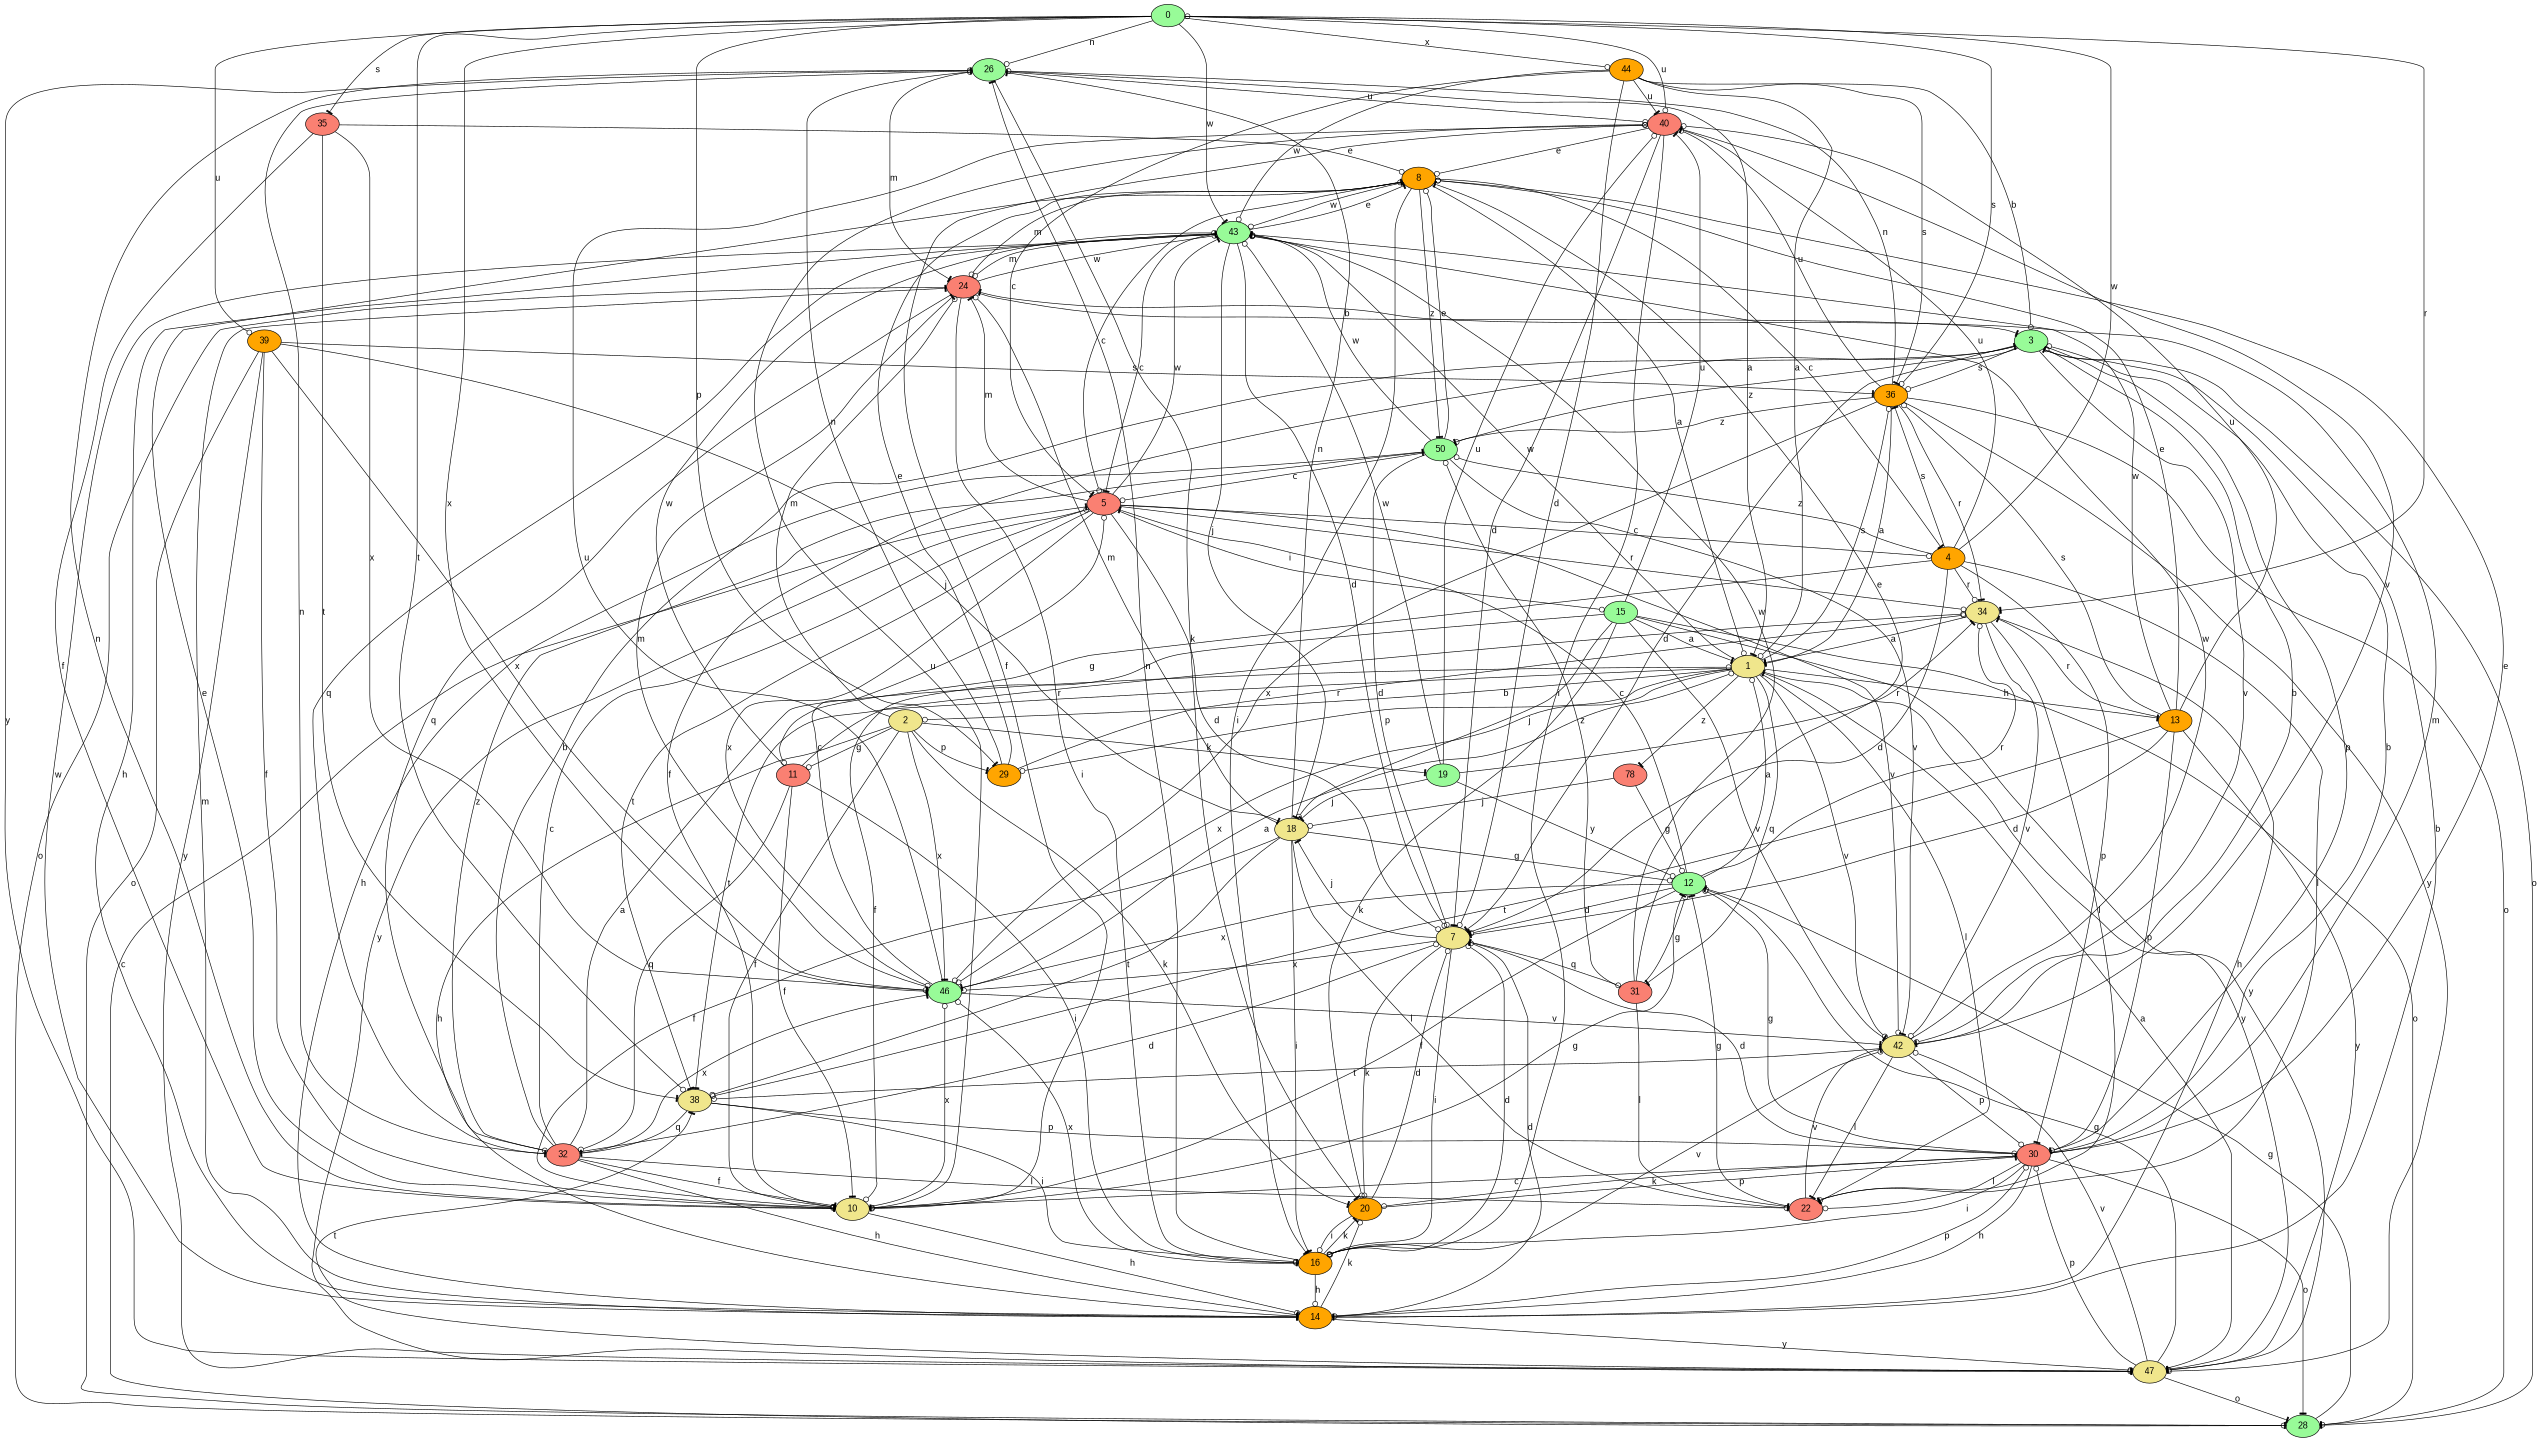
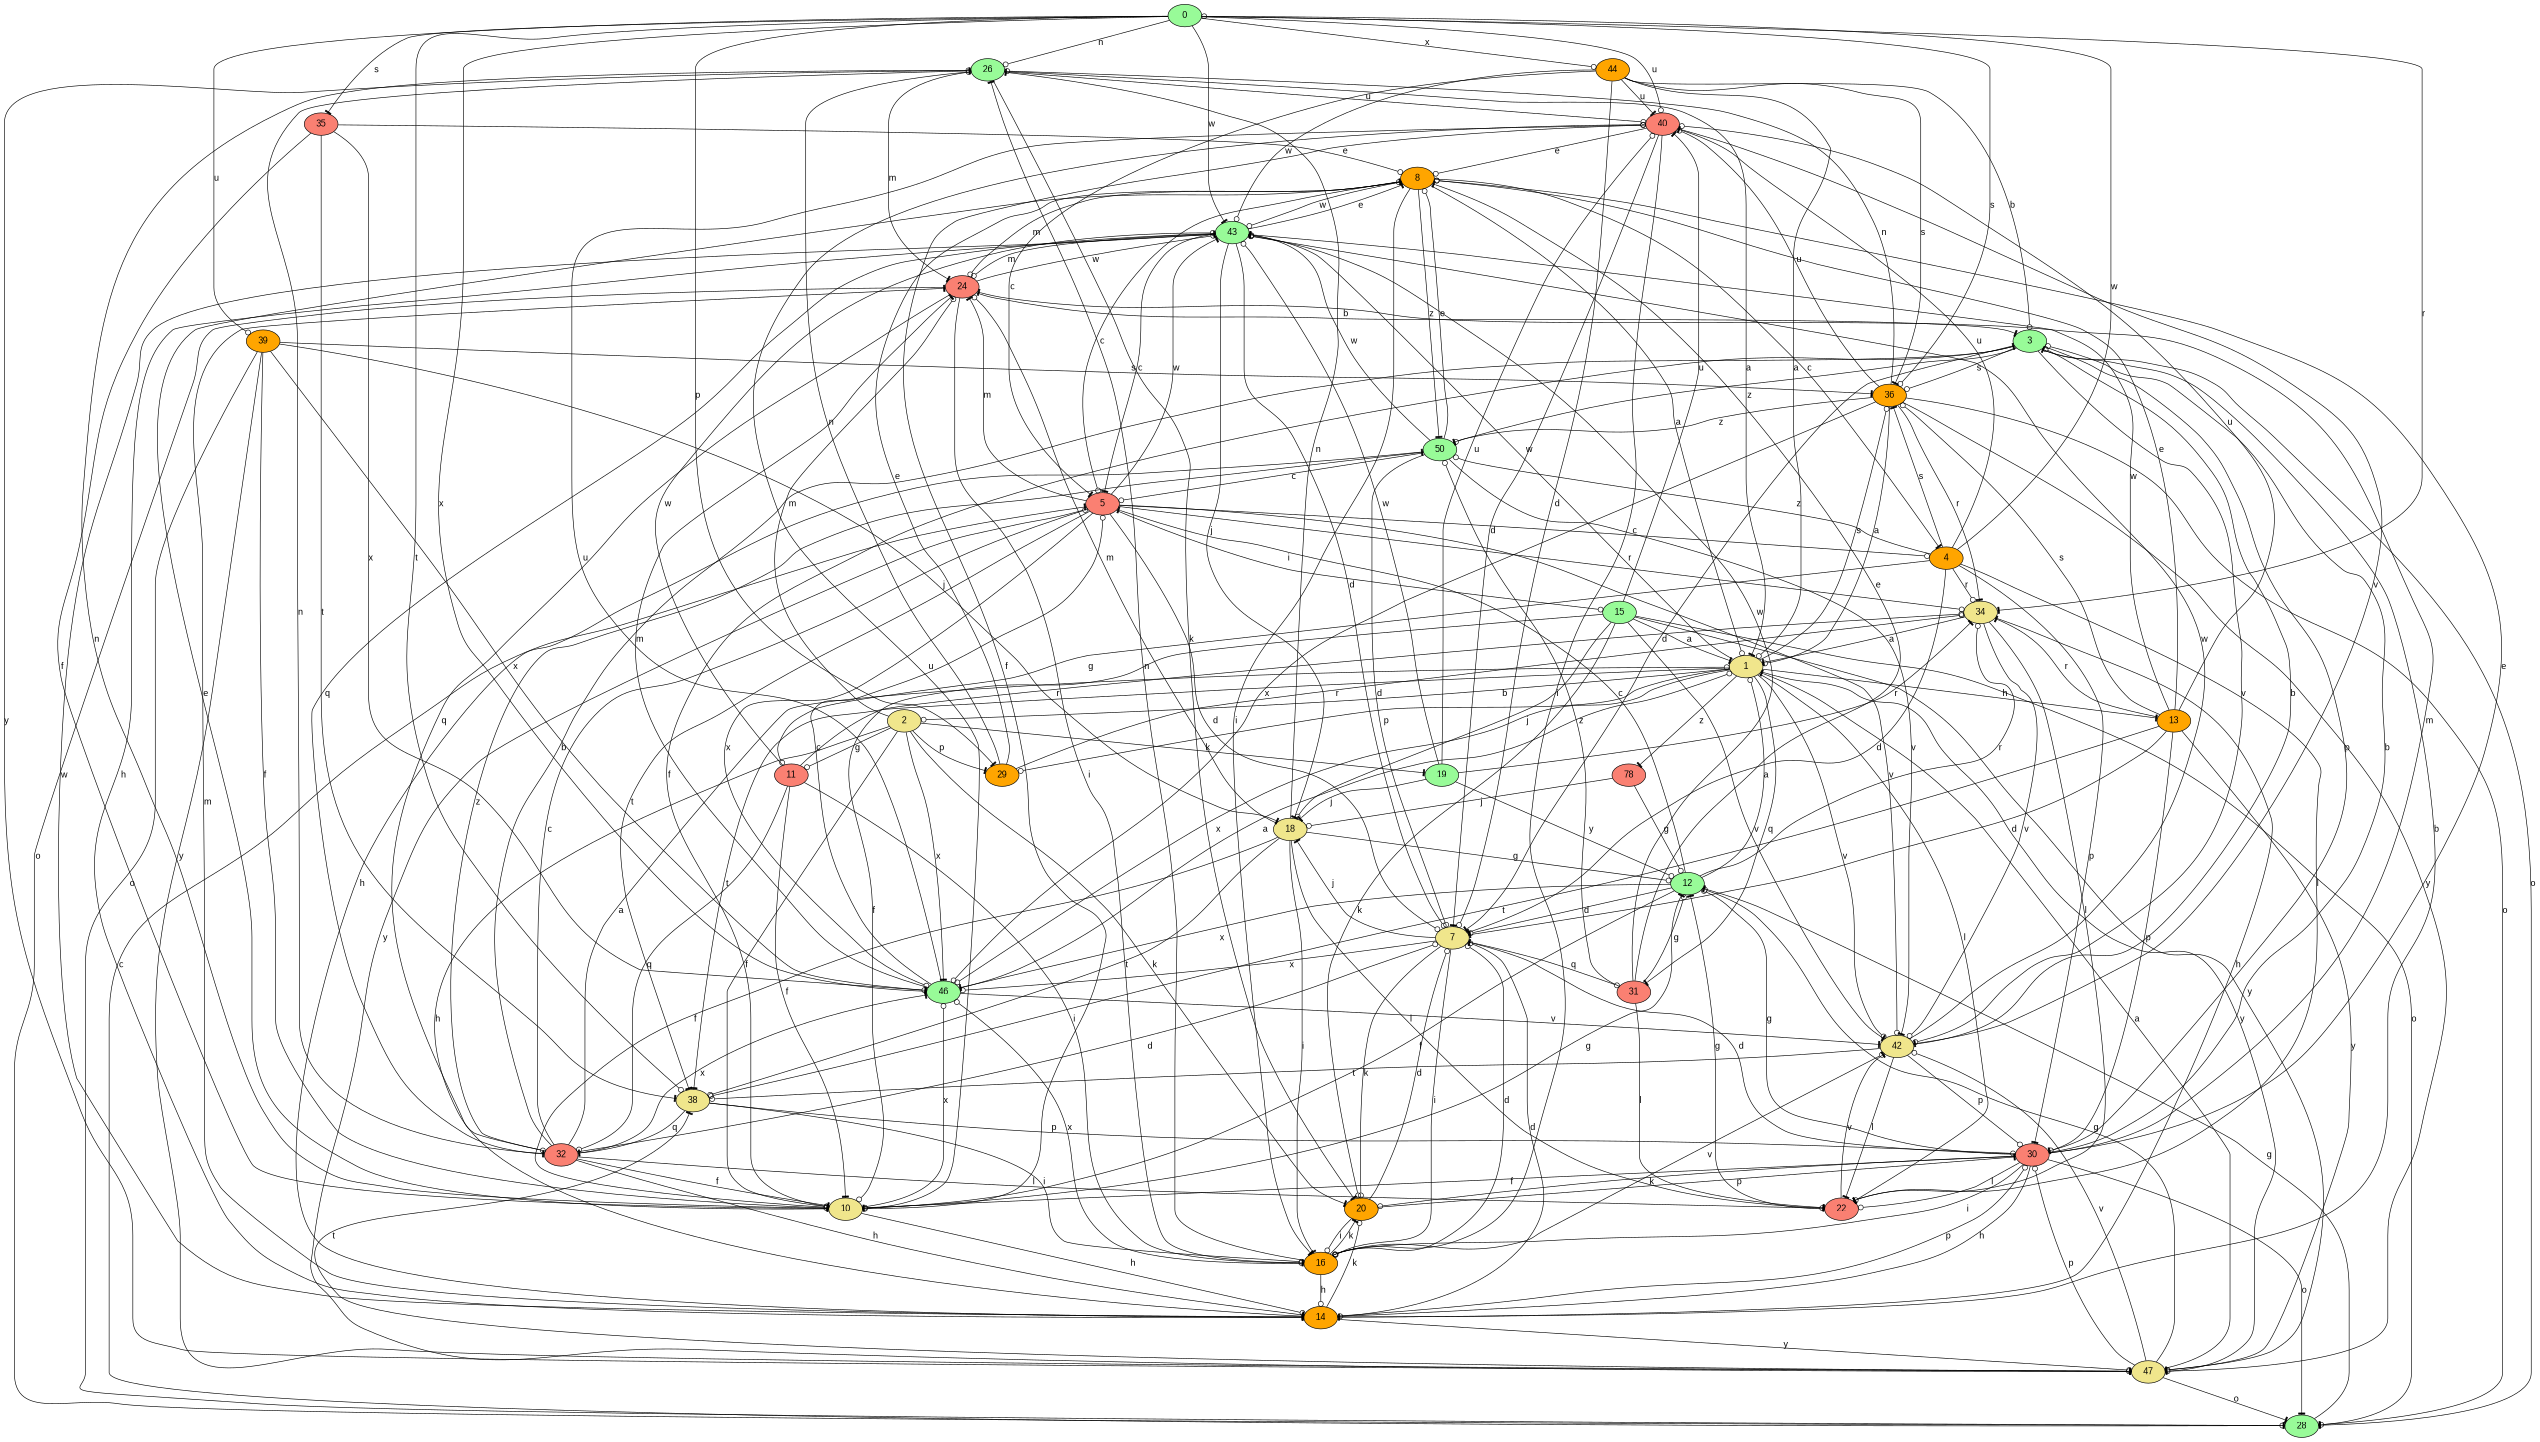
edge "36" -> "1": arrowhead tee -> odot
edge "30" -> "10": label "c" -> "f"
